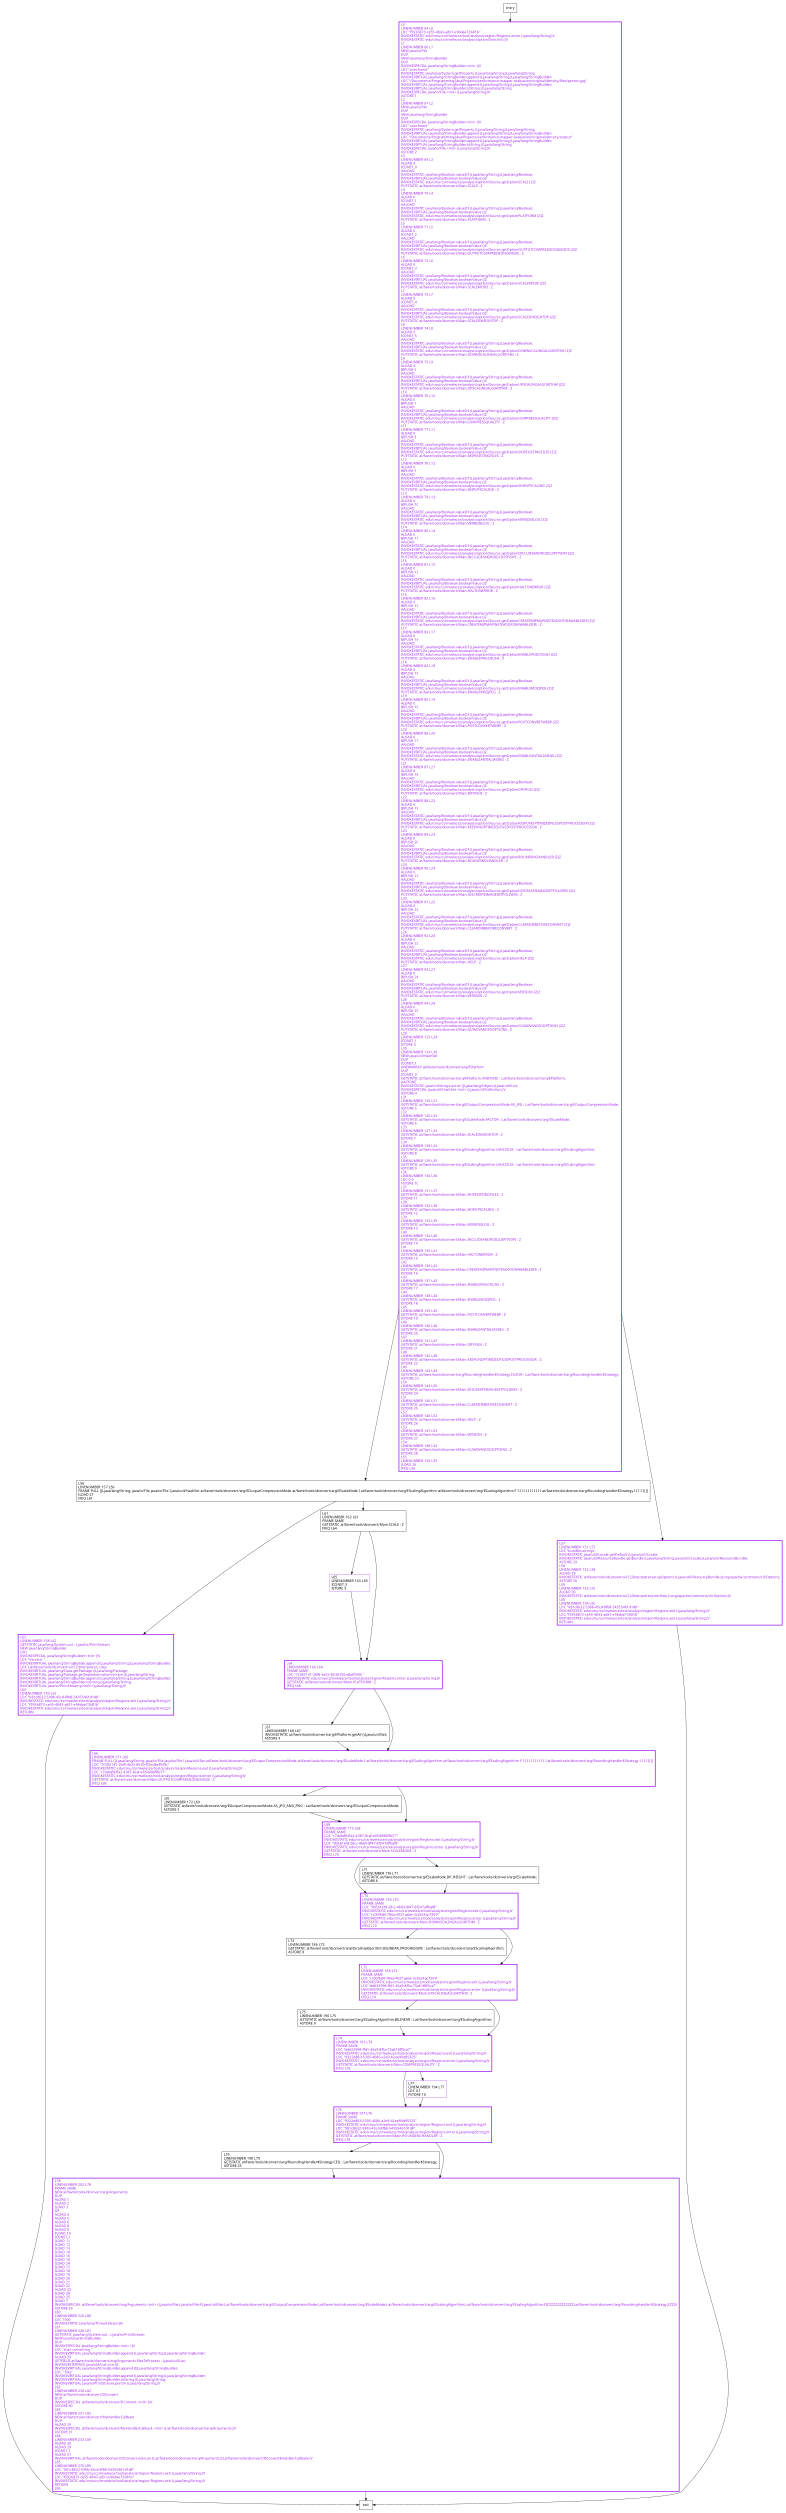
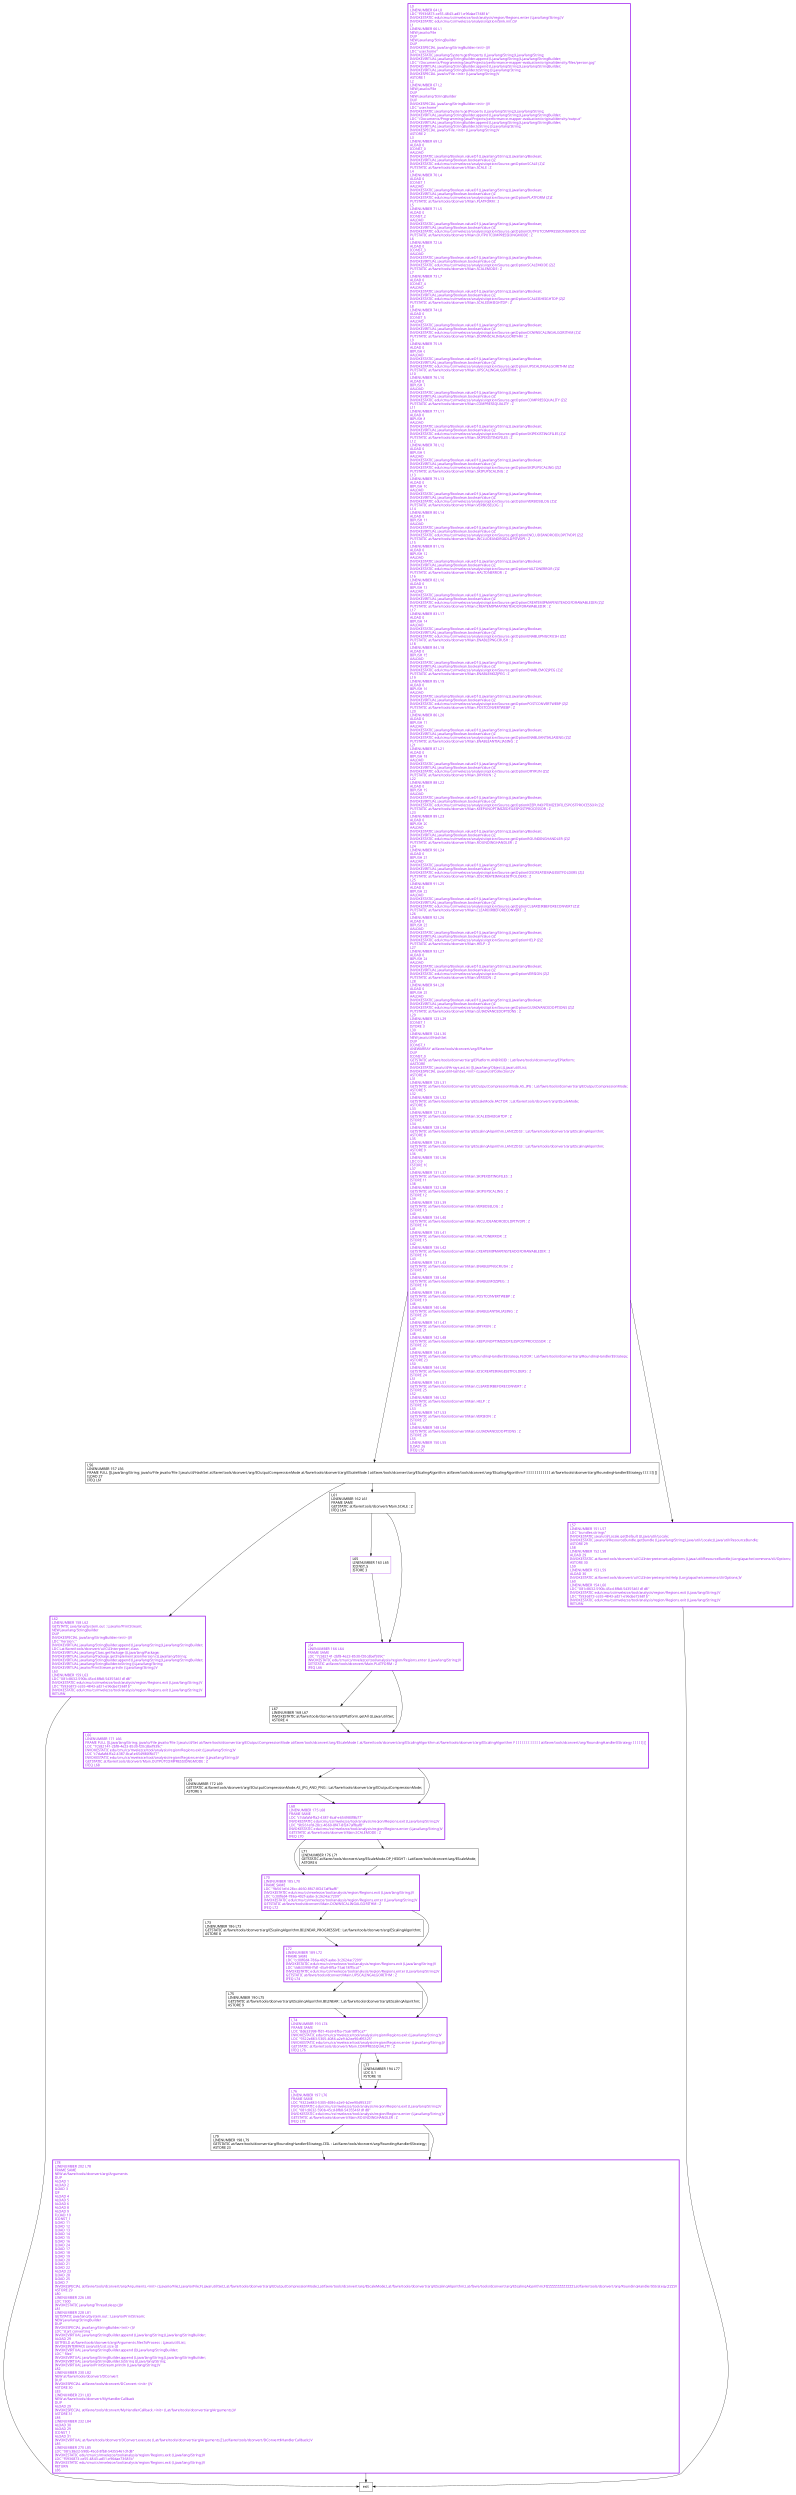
node "entry": removed
node "L77 LINENUMBER 194 L77 LDC 0.1 FSTORE 10": color purple -> black
